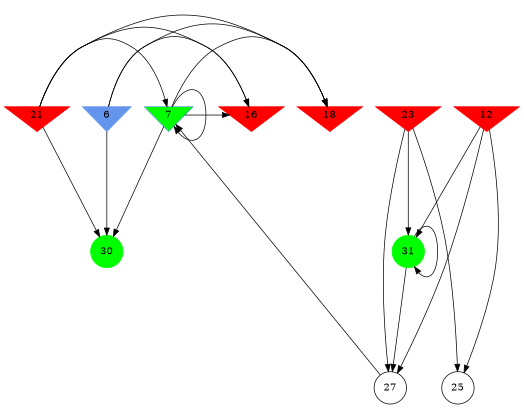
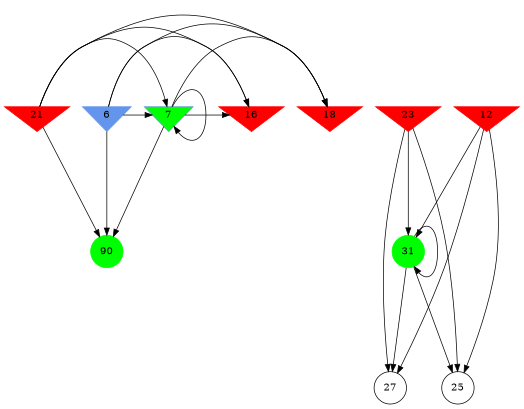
node "30": label "30" -> "90"
edge "27" -> "7": now "6" -> "7"
edge "31" -> "25": added
